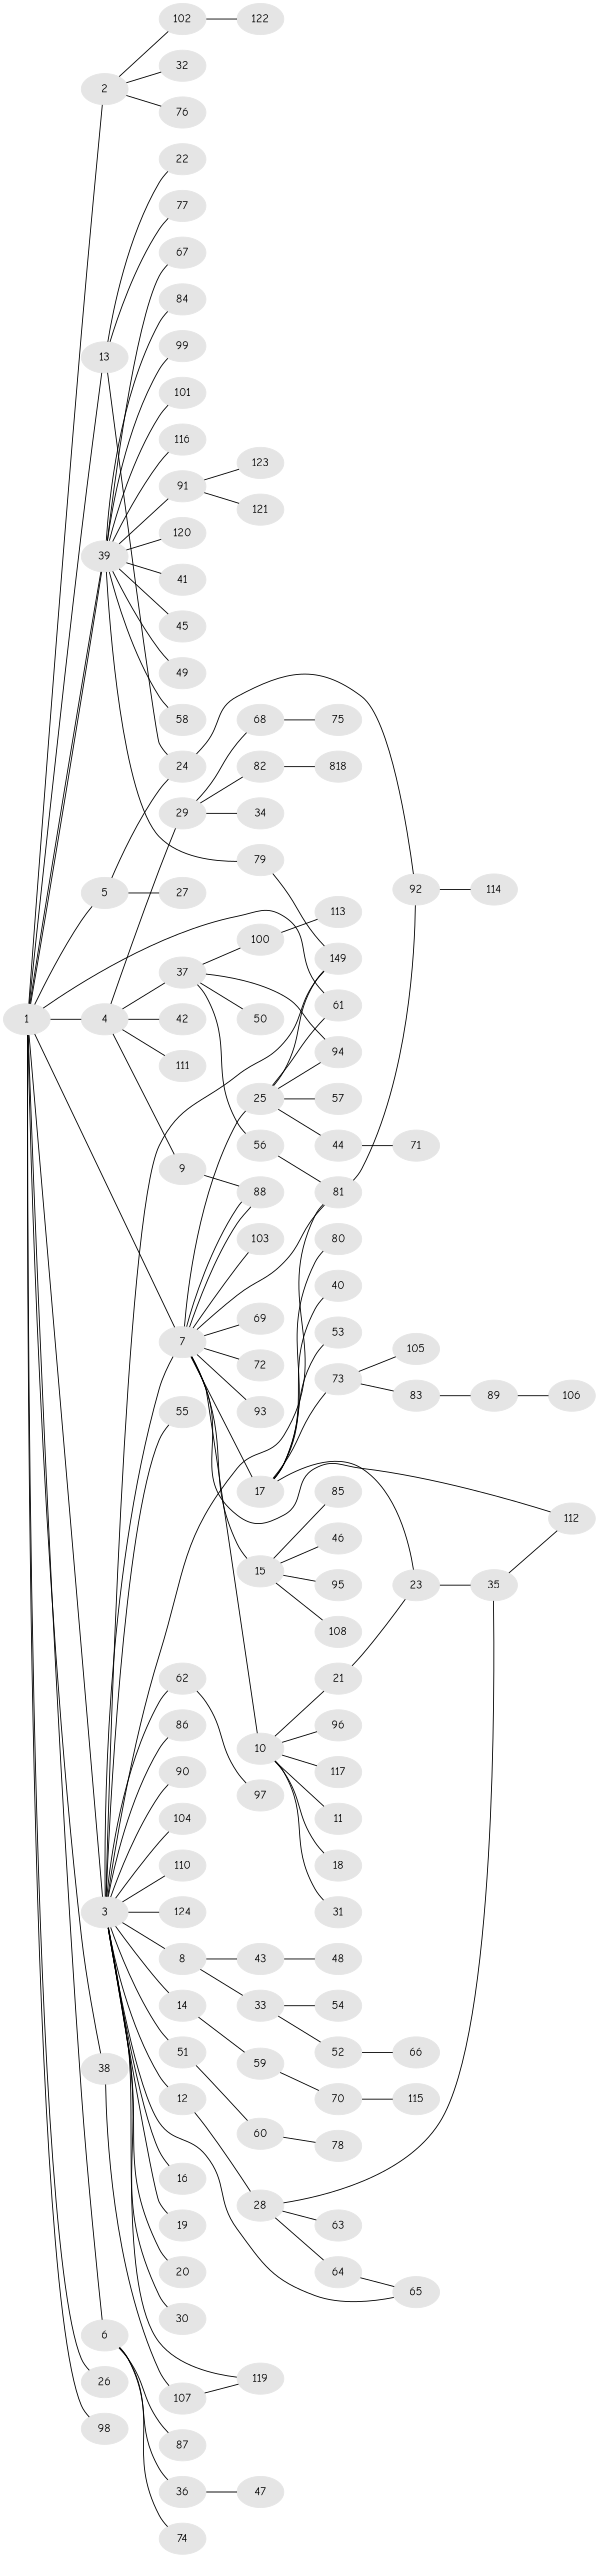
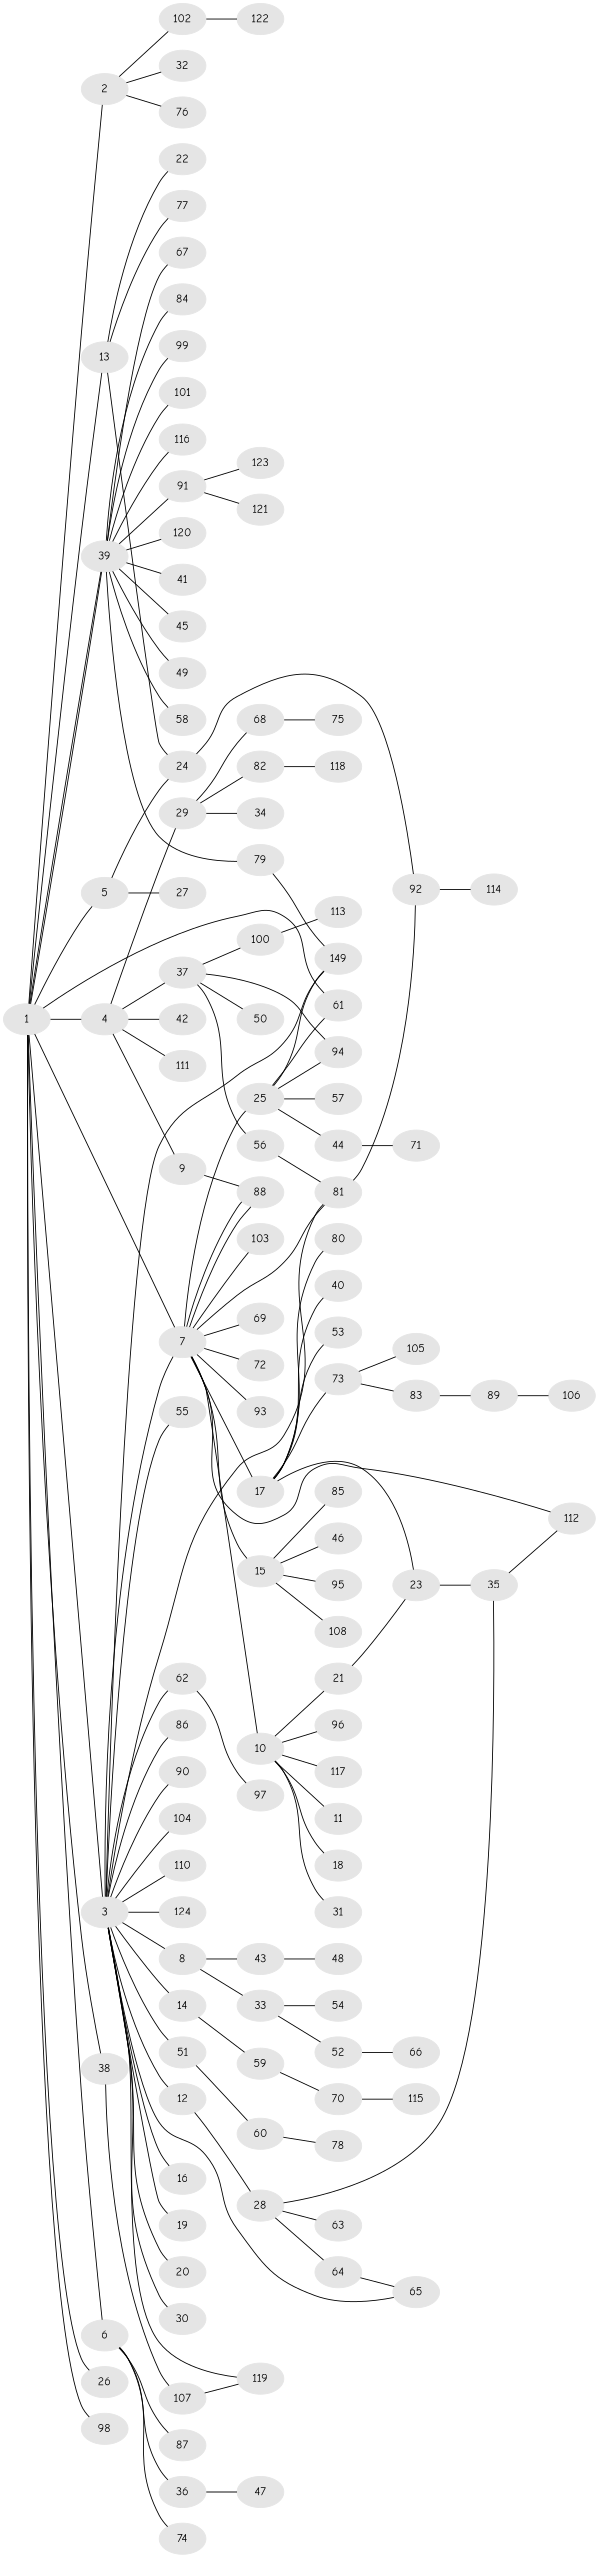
node "818": label "818" -> "118"
